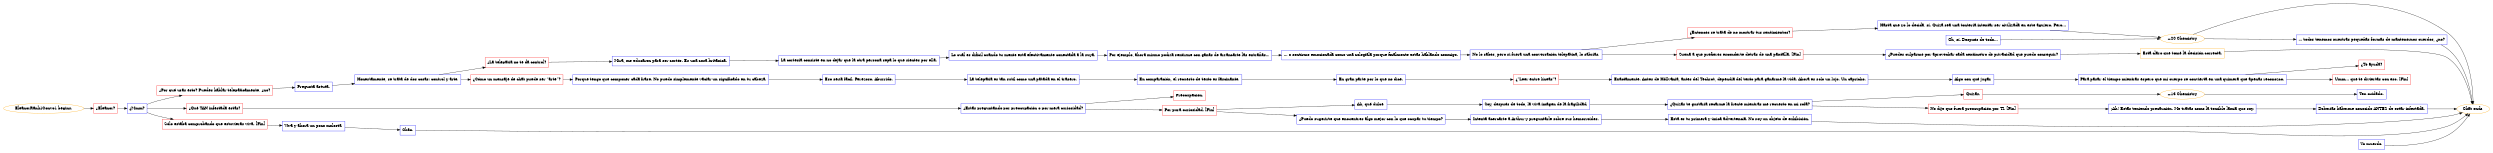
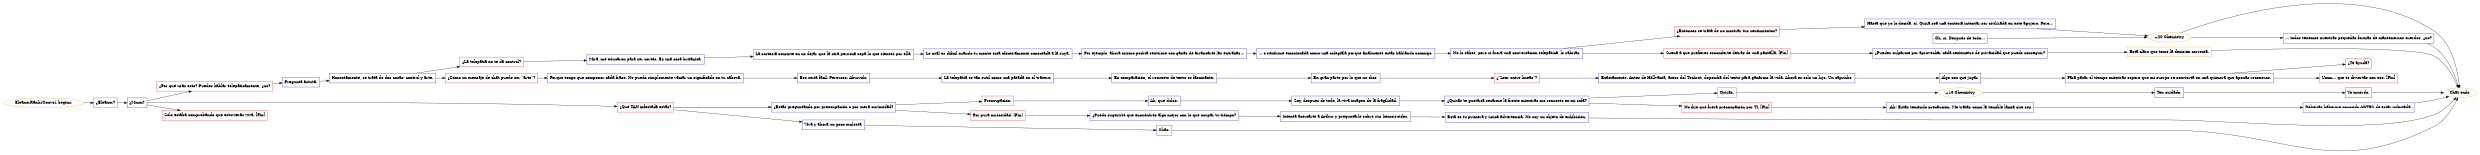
edge "Ten cuidado." -> "Yo muerdo.": added
edge "Por pura curiosidad. [Fin]" -> "Ah, qué dulce.": now "Preocupación." -> "Ah, qué dulce."
edge "Sólo estaba comprobando que estuvieras viva. [Fin]" -> "Viva y ahora un poco molesta.": now "¿Qué TAN infestada estás?" -> "Viva y ahora un poco molesta."
